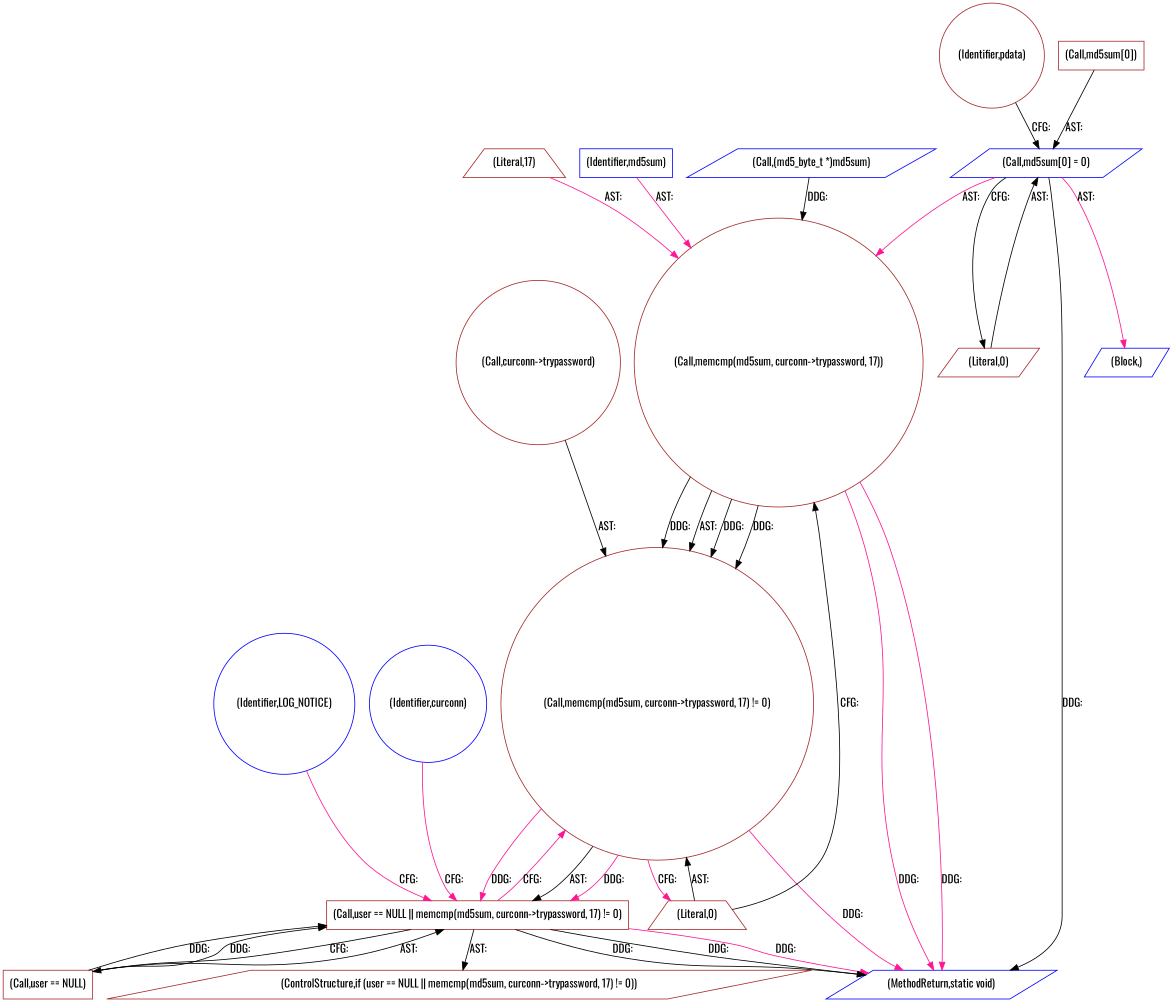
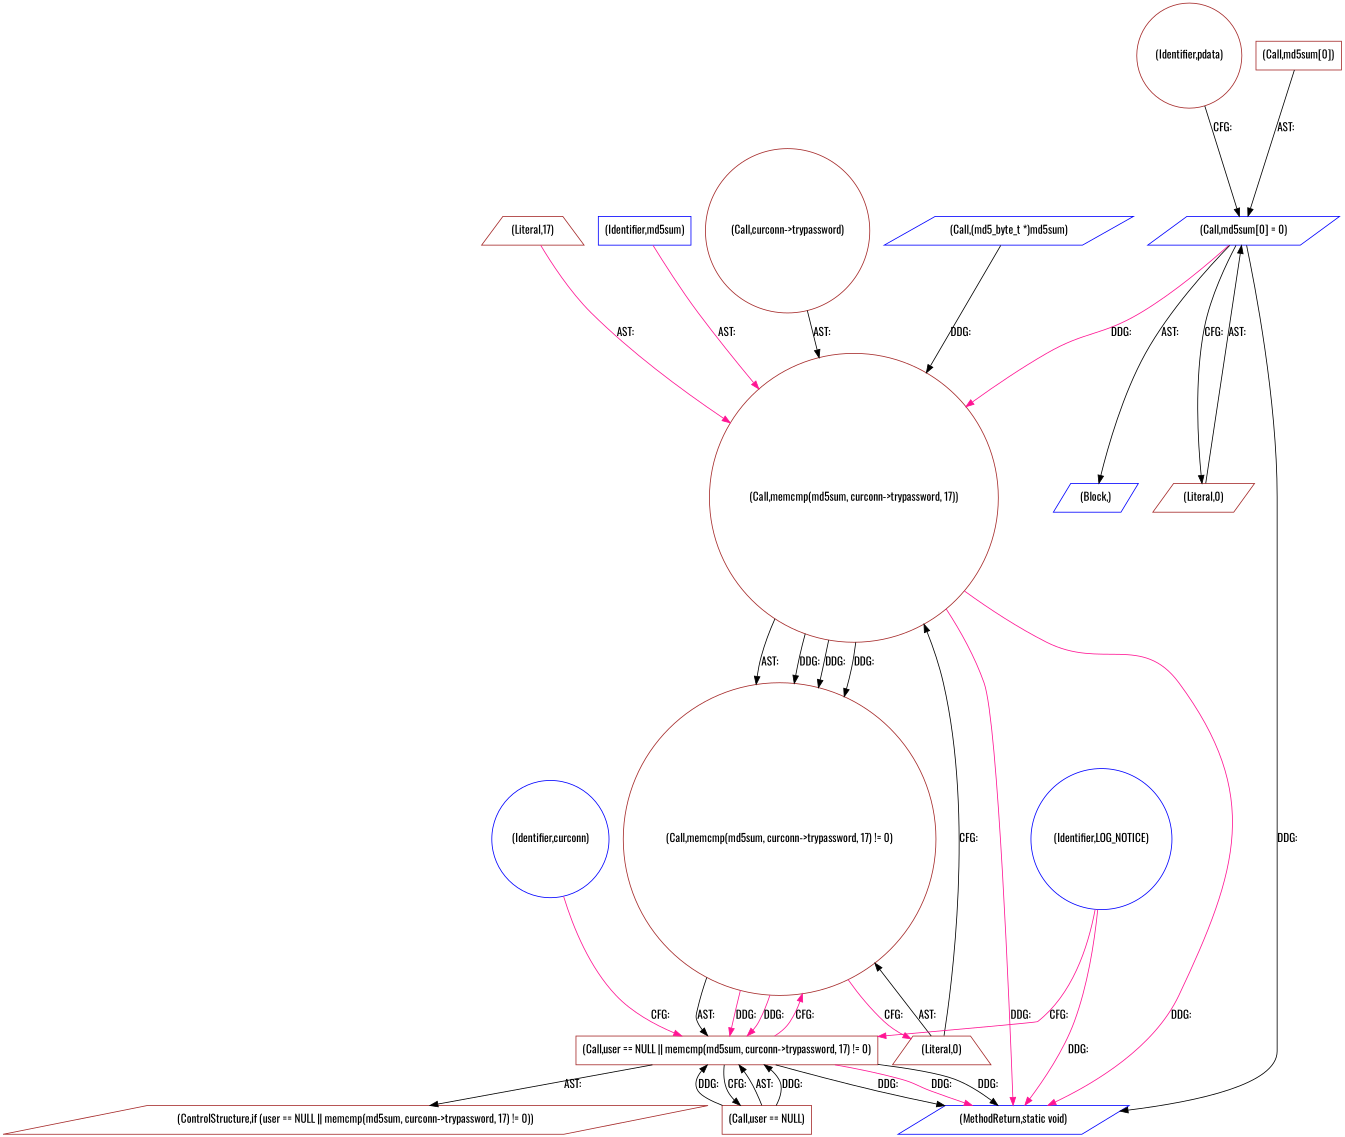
edge "(Call,md5sum[0] = 0)" -> "(Call,memcmp(md5sum, curconn->trypassword, 17))": label "AST: " -> "DDG: "
edge "(Call,md5sum[0] = 0)" -> "(Block,)": color deeppink -> black
edge "(Call,curconn->trypassword)" -> "(Call,memcmp(md5sum, curconn->trypassword, 17) != 0)": now "(Call,curconn->trypassword)" -> "(Call,memcmp(md5sum, curconn->trypassword, 17))"
edge "(Call,memcmp(md5sum, curconn->trypassword, 17) != 0)" -> "(MethodReturn,static void)": now "(Identifier,LOG_NOTICE)" -> "(MethodReturn,static void)"
